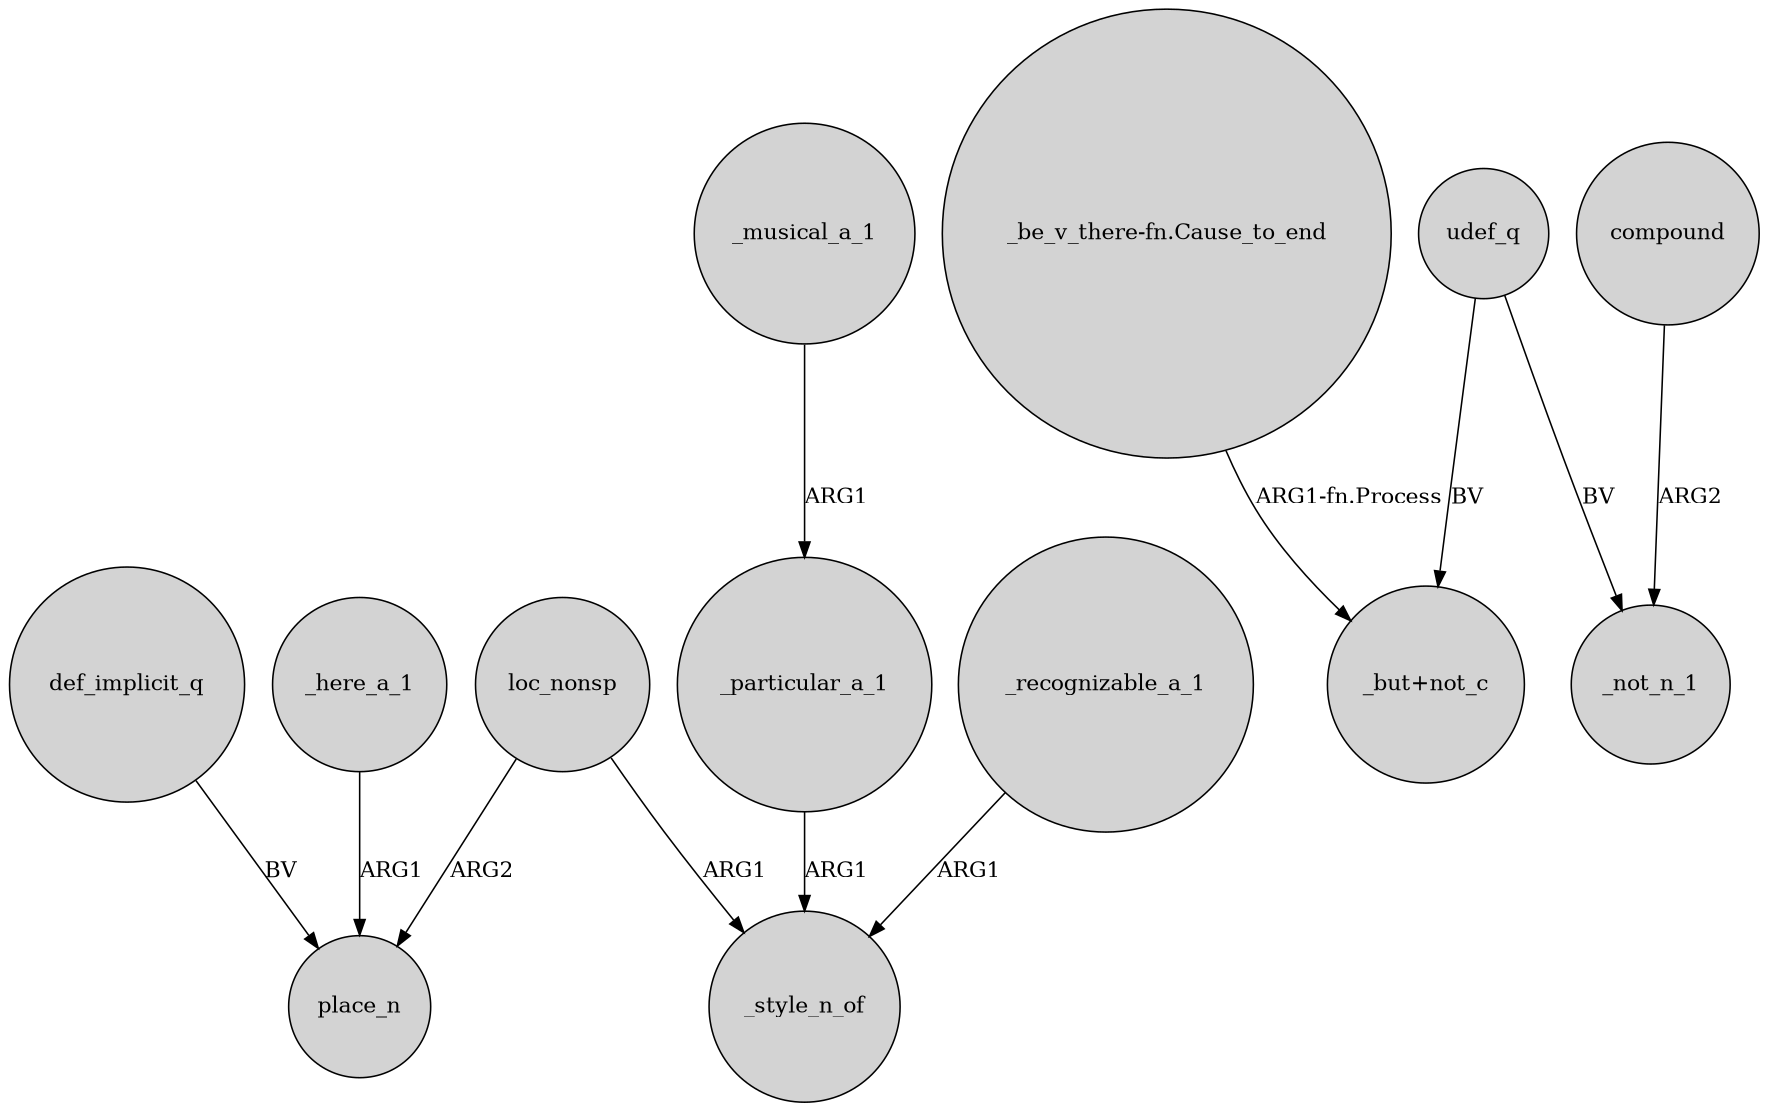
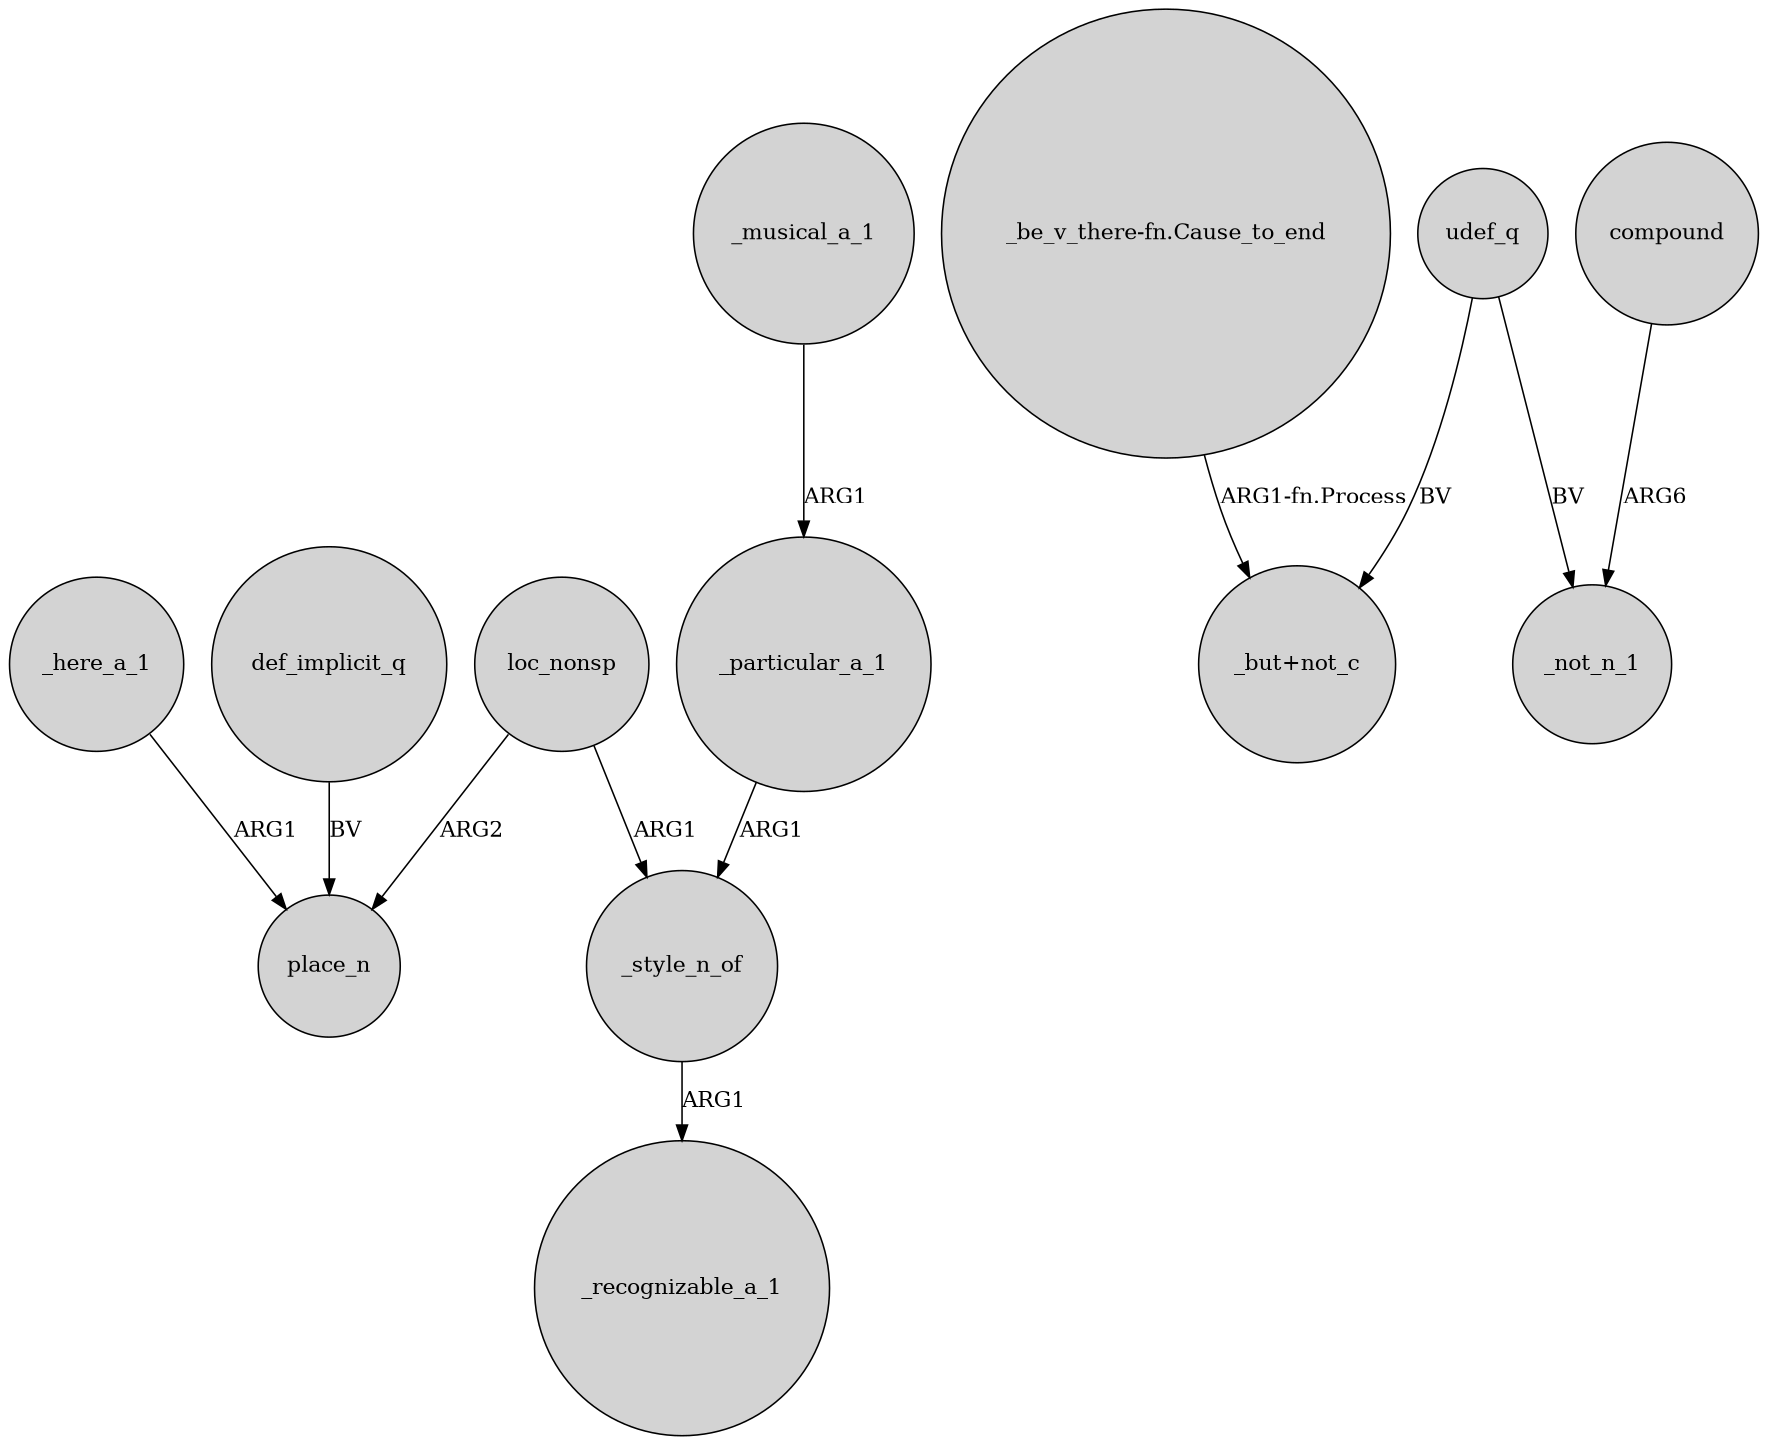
edge "compound" -> "_not_n_1": label "ARG2" -> "ARG6"
edge "_recognizable_a_1" -> "_style_n_of": reversed
